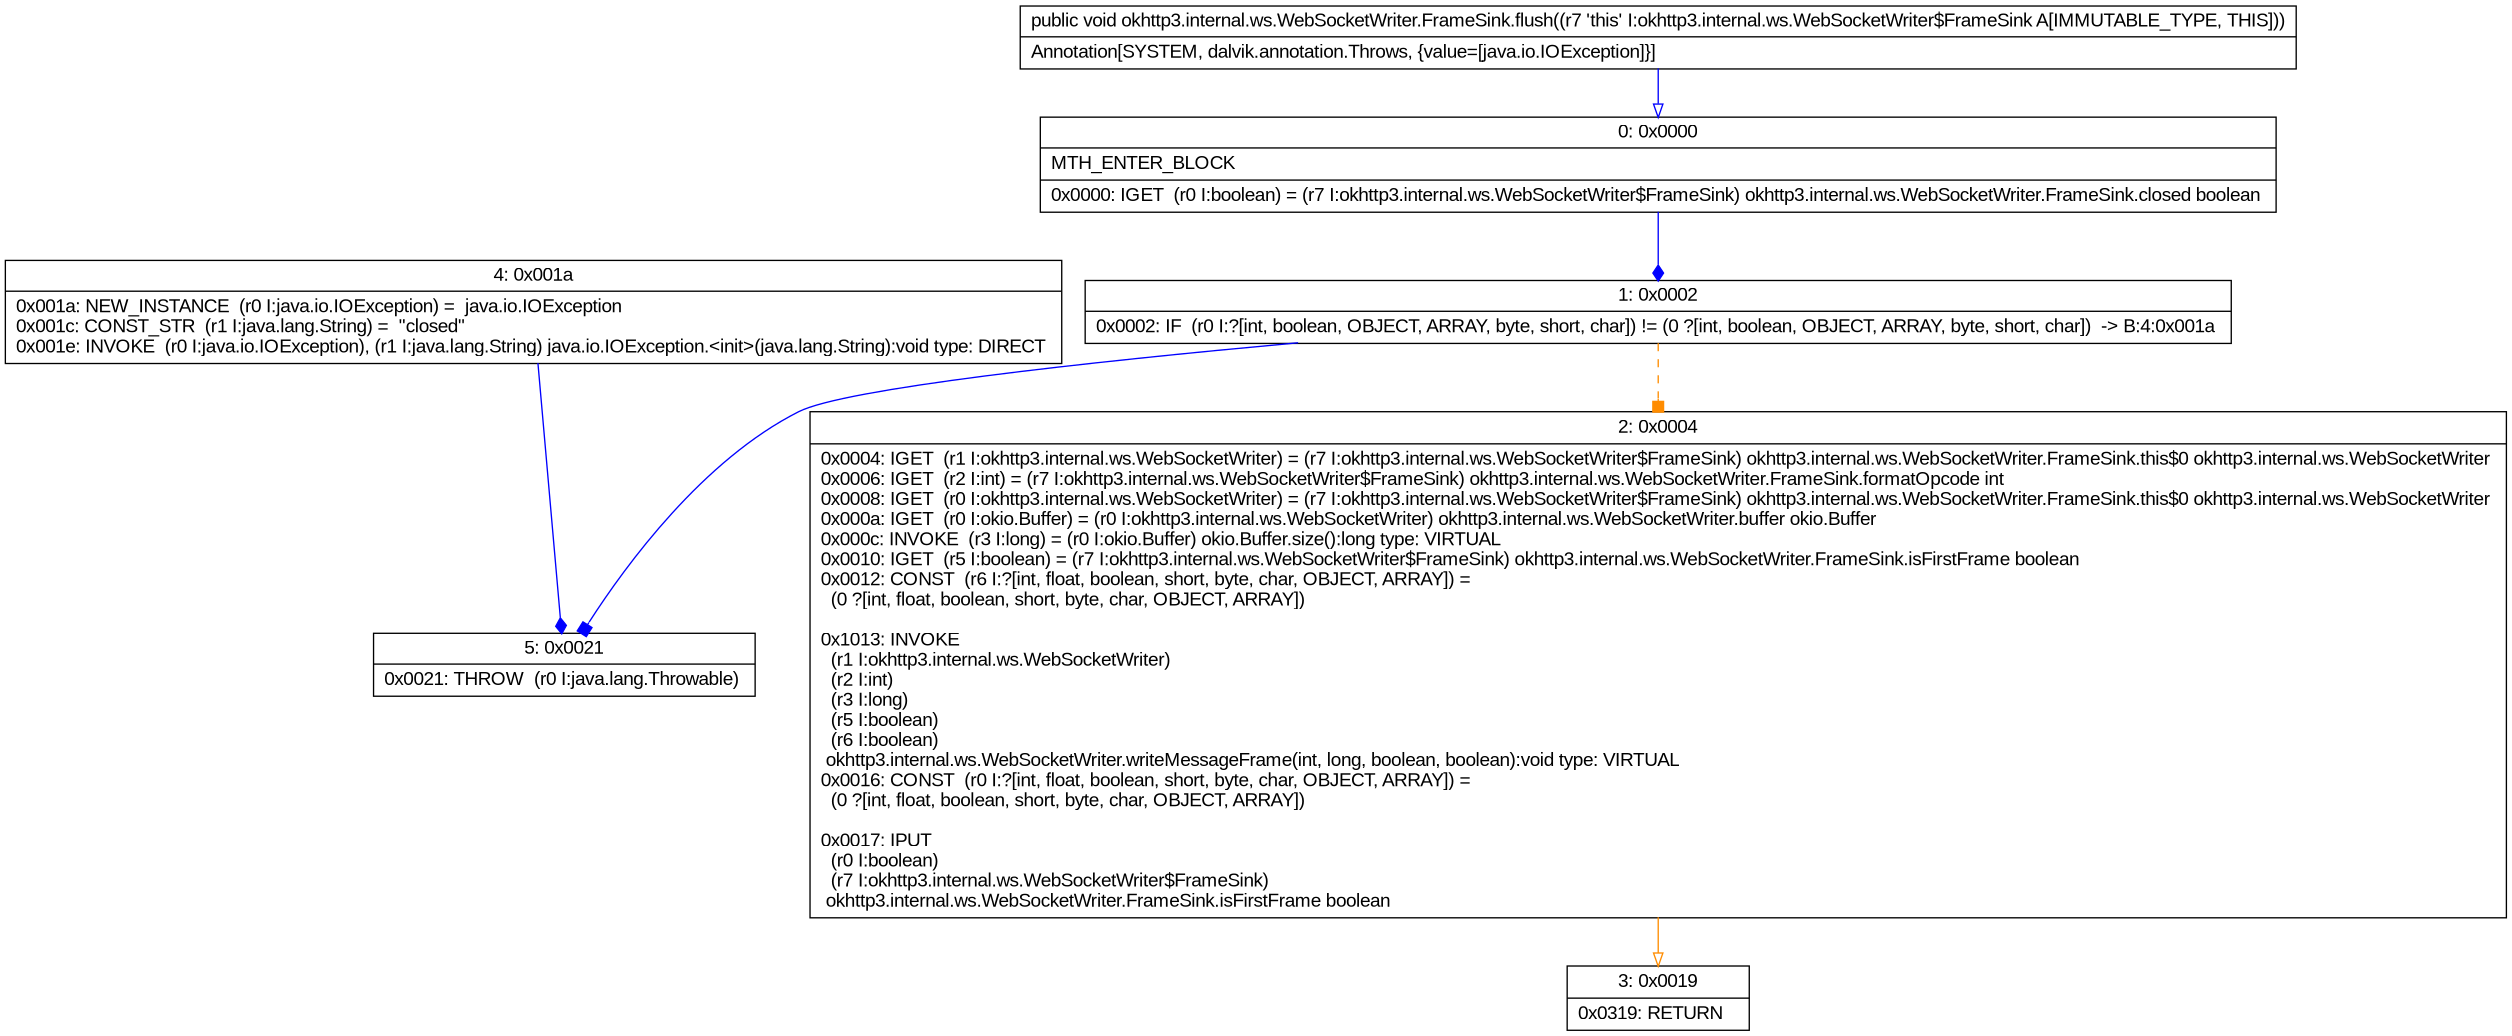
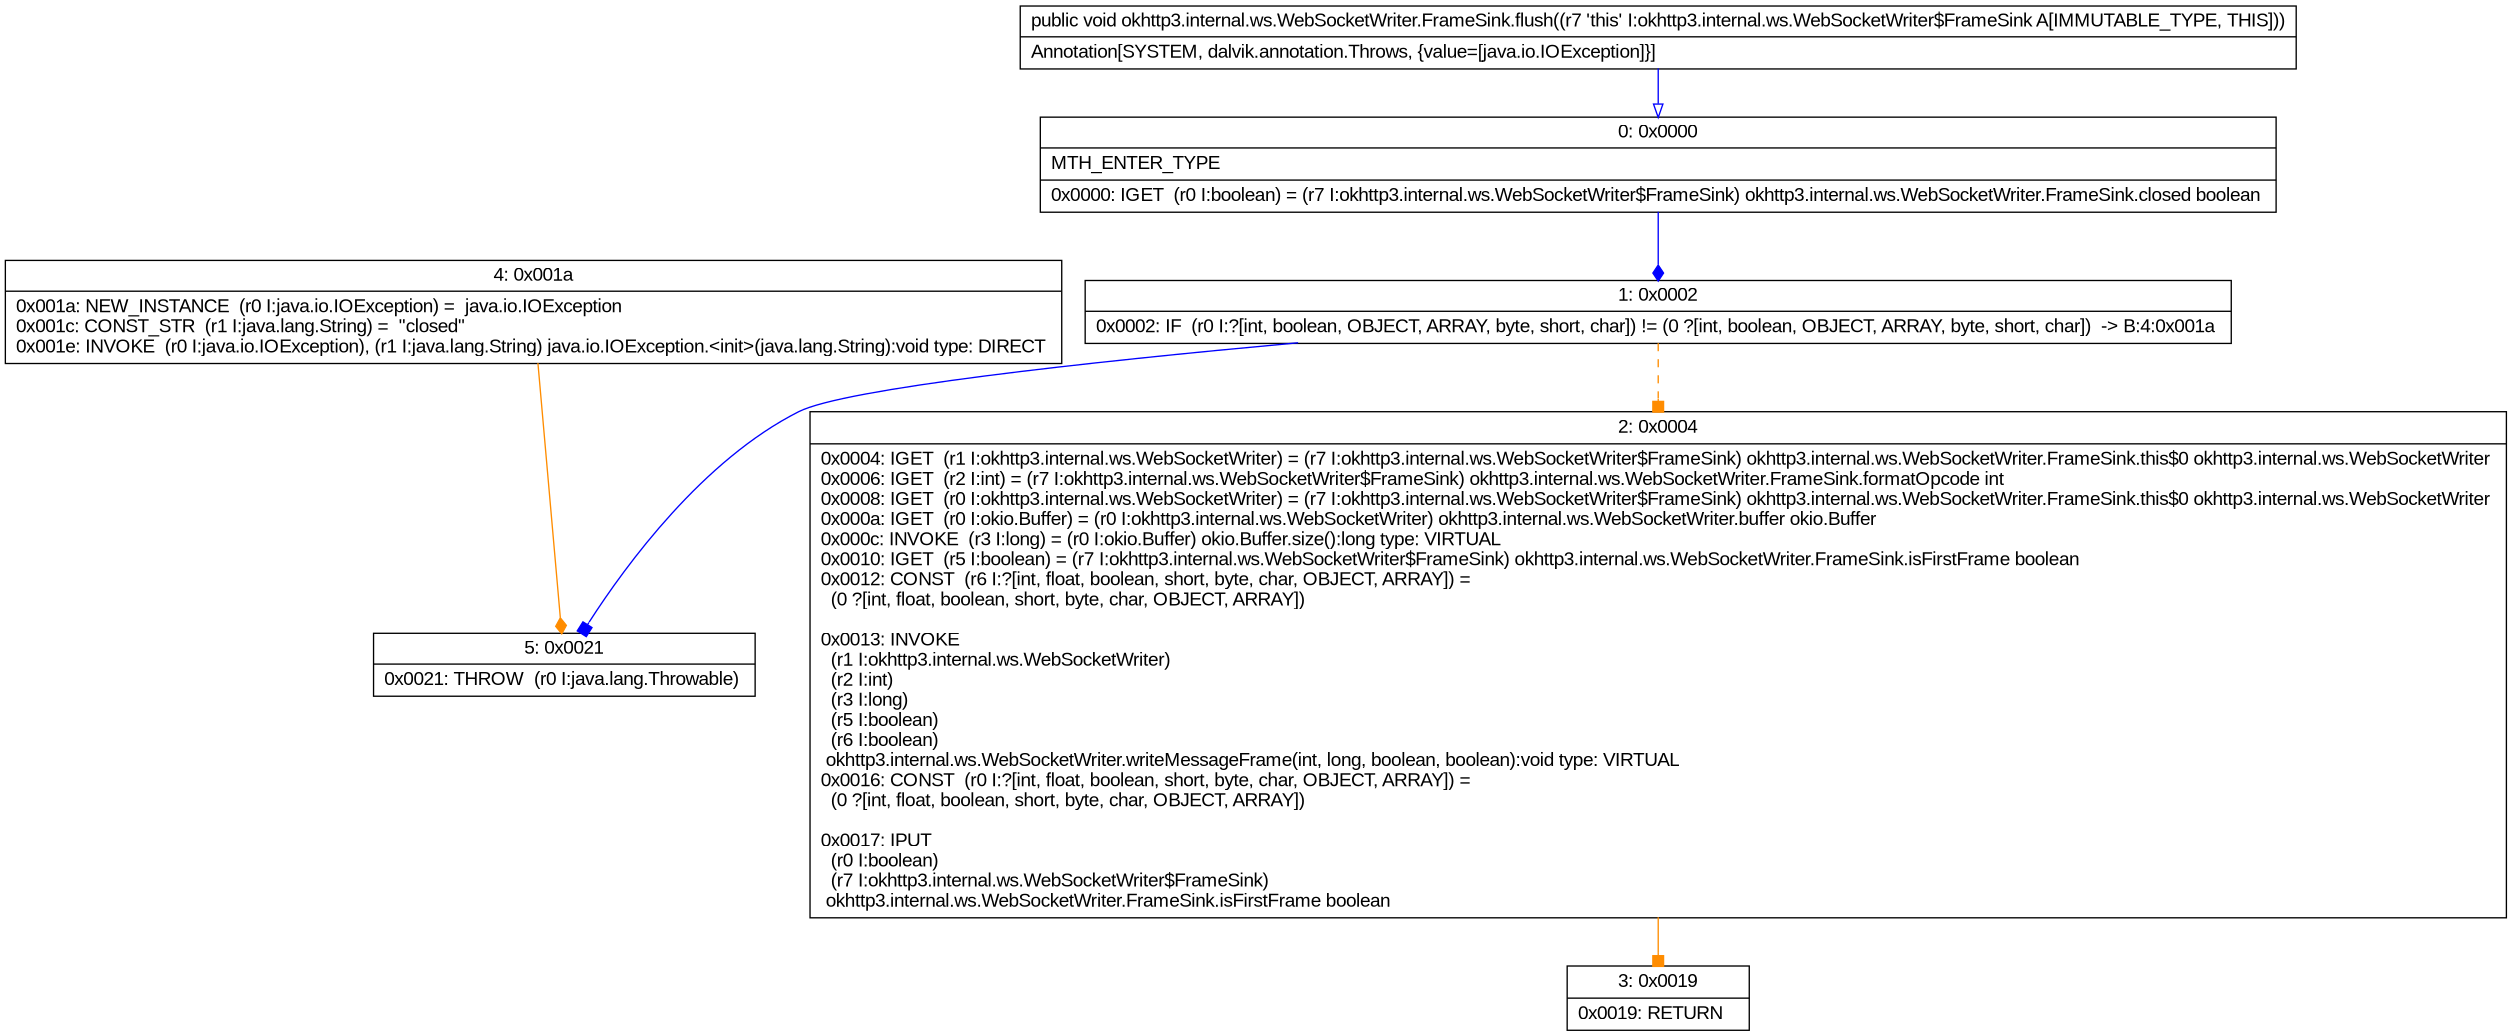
node "0: 0x0000": text "MTH_ENTER_BLOCK" -> "MTH_ENTER_TYPE"
edge "4: 0x001a" -> "5: 0x0021": color blue -> darkorange
node "2: 0x0004": text "0x1013: INVOKE" -> "0x0013: INVOKE"
edge "2: 0x0004" -> "3: 0x0019": arrowhead onormal -> box
node "3: 0x0019": text "0x0319: RETURN" -> "0x0019: RETURN"
